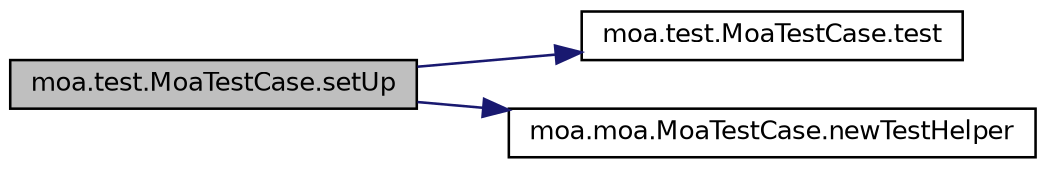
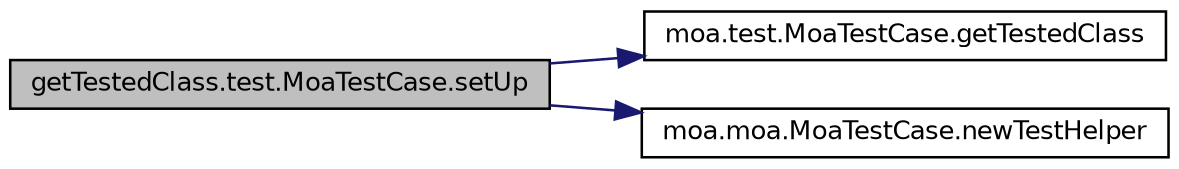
node "moa.test.MoaTestCase.test": label "moa.test.MoaTestCase.test" -> "moa.test.MoaTestCase.getTestedClass"
node "moa.test.MoaTestCase.setUp": label "moa.test.MoaTestCase.setUp" -> "getTestedClass.test.MoaTestCase.setUp"
